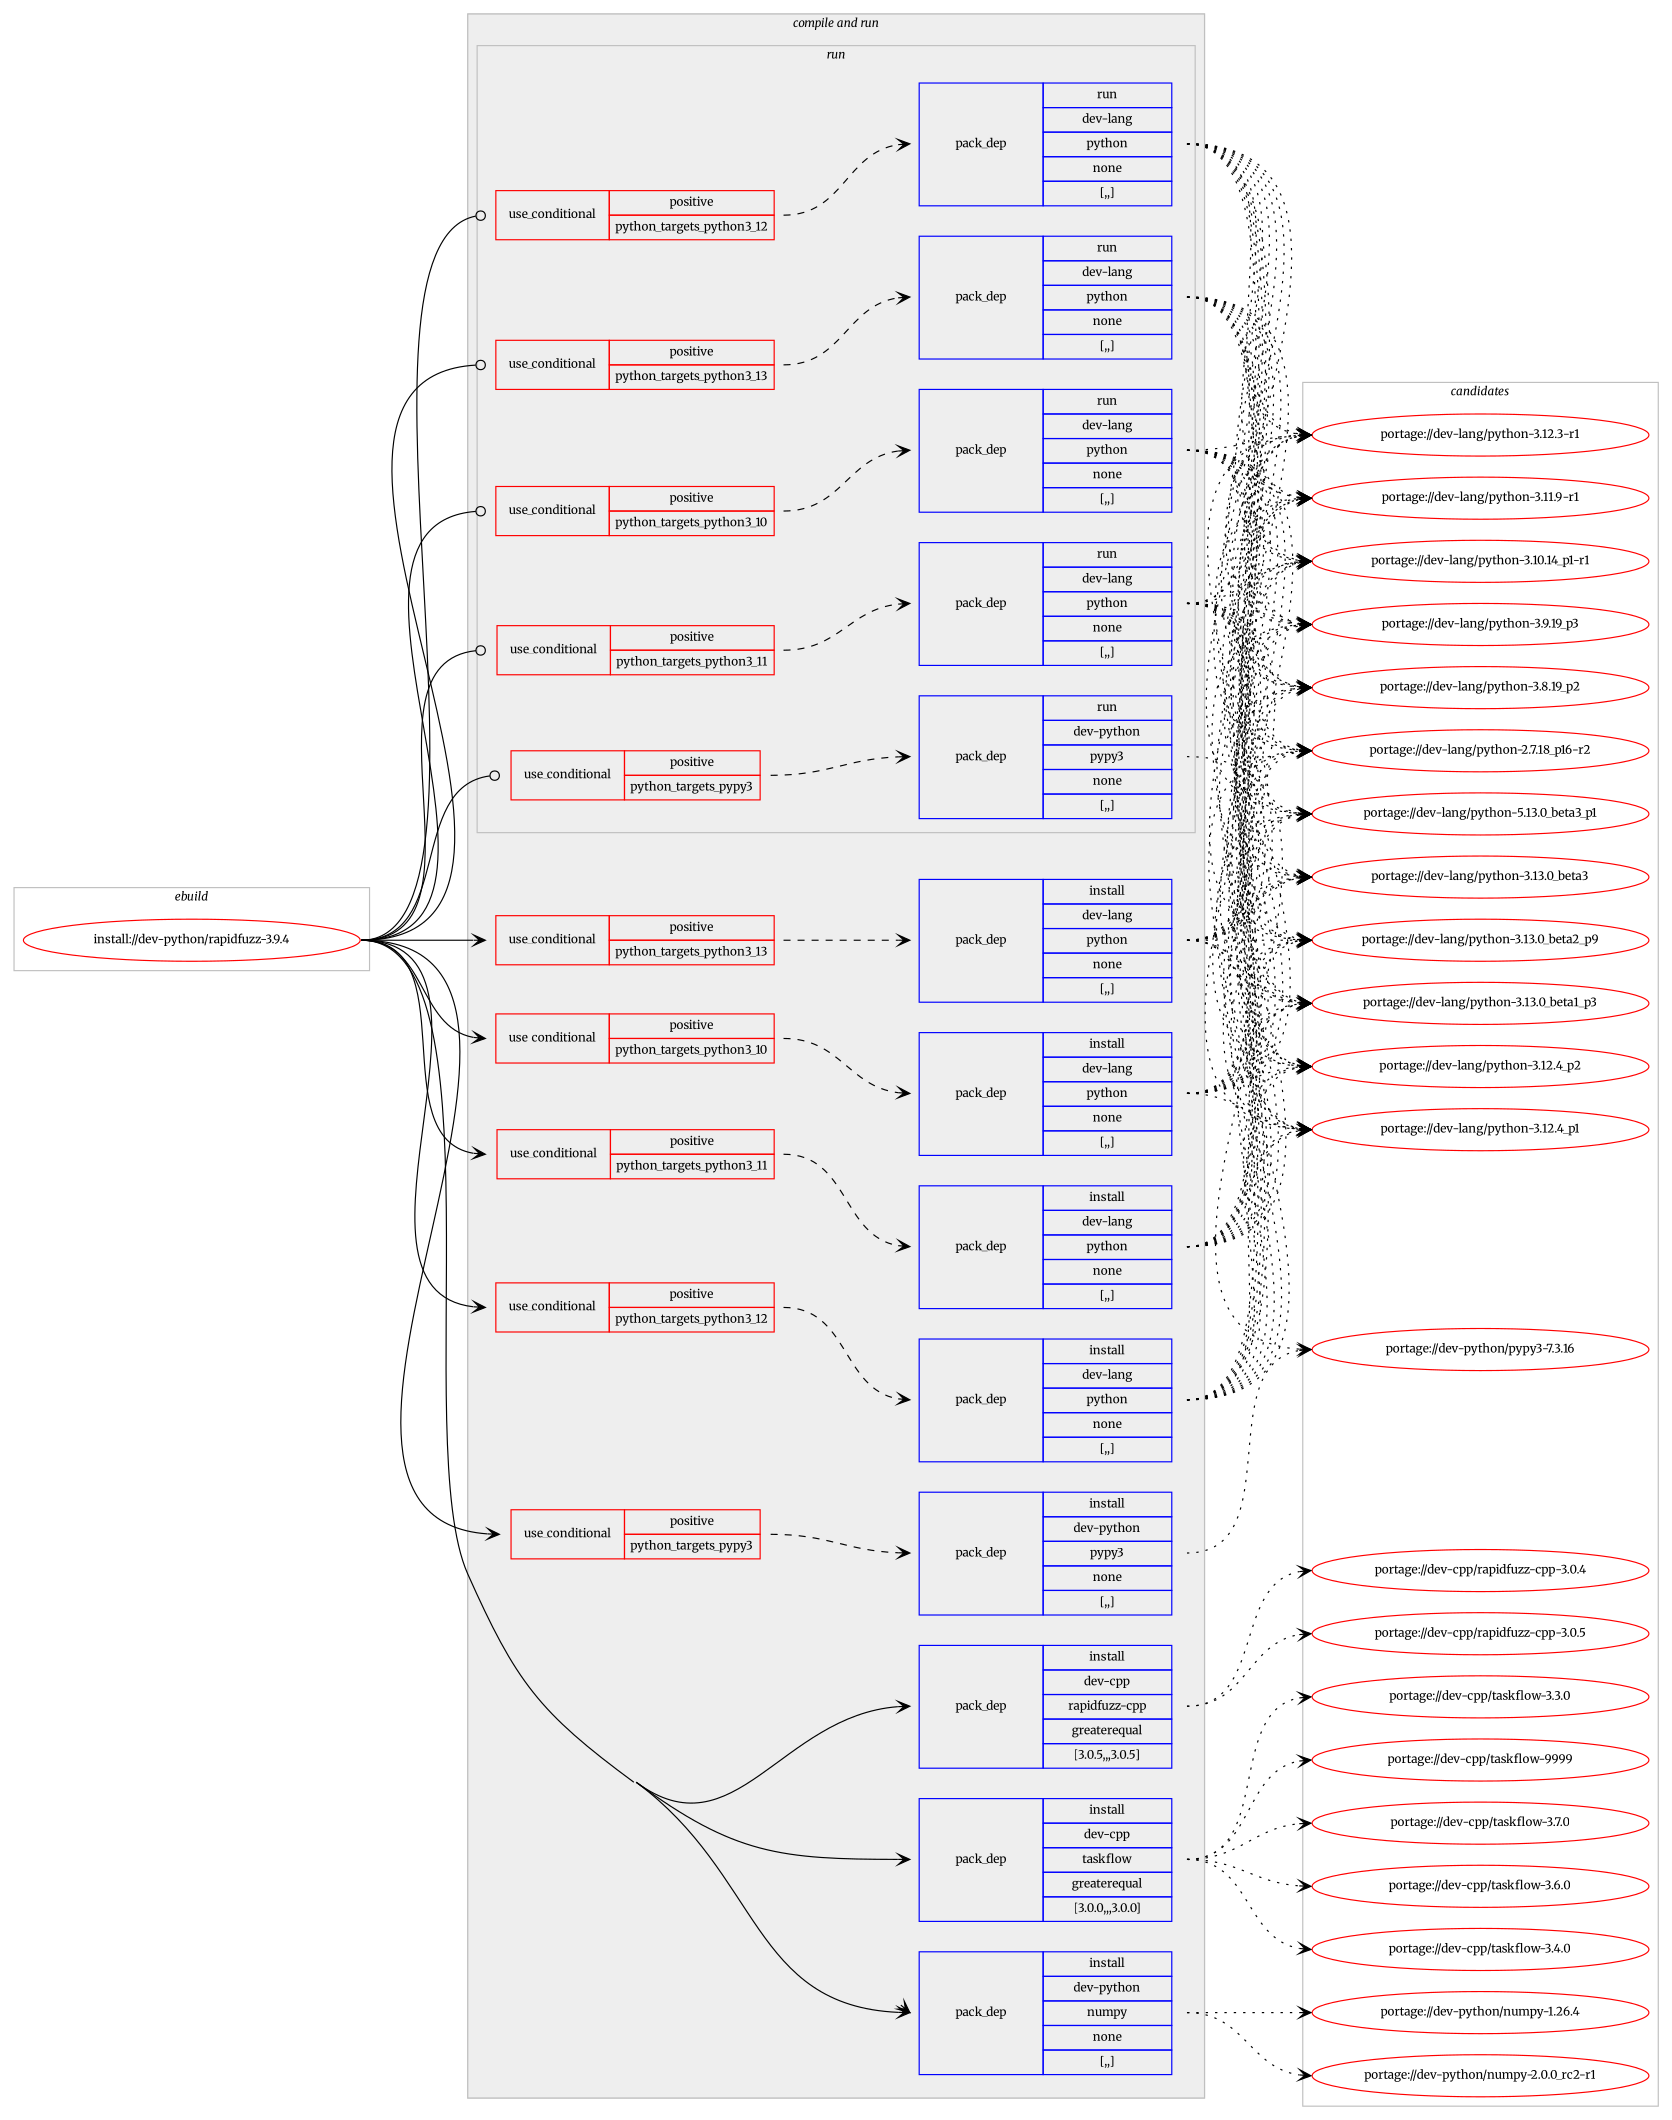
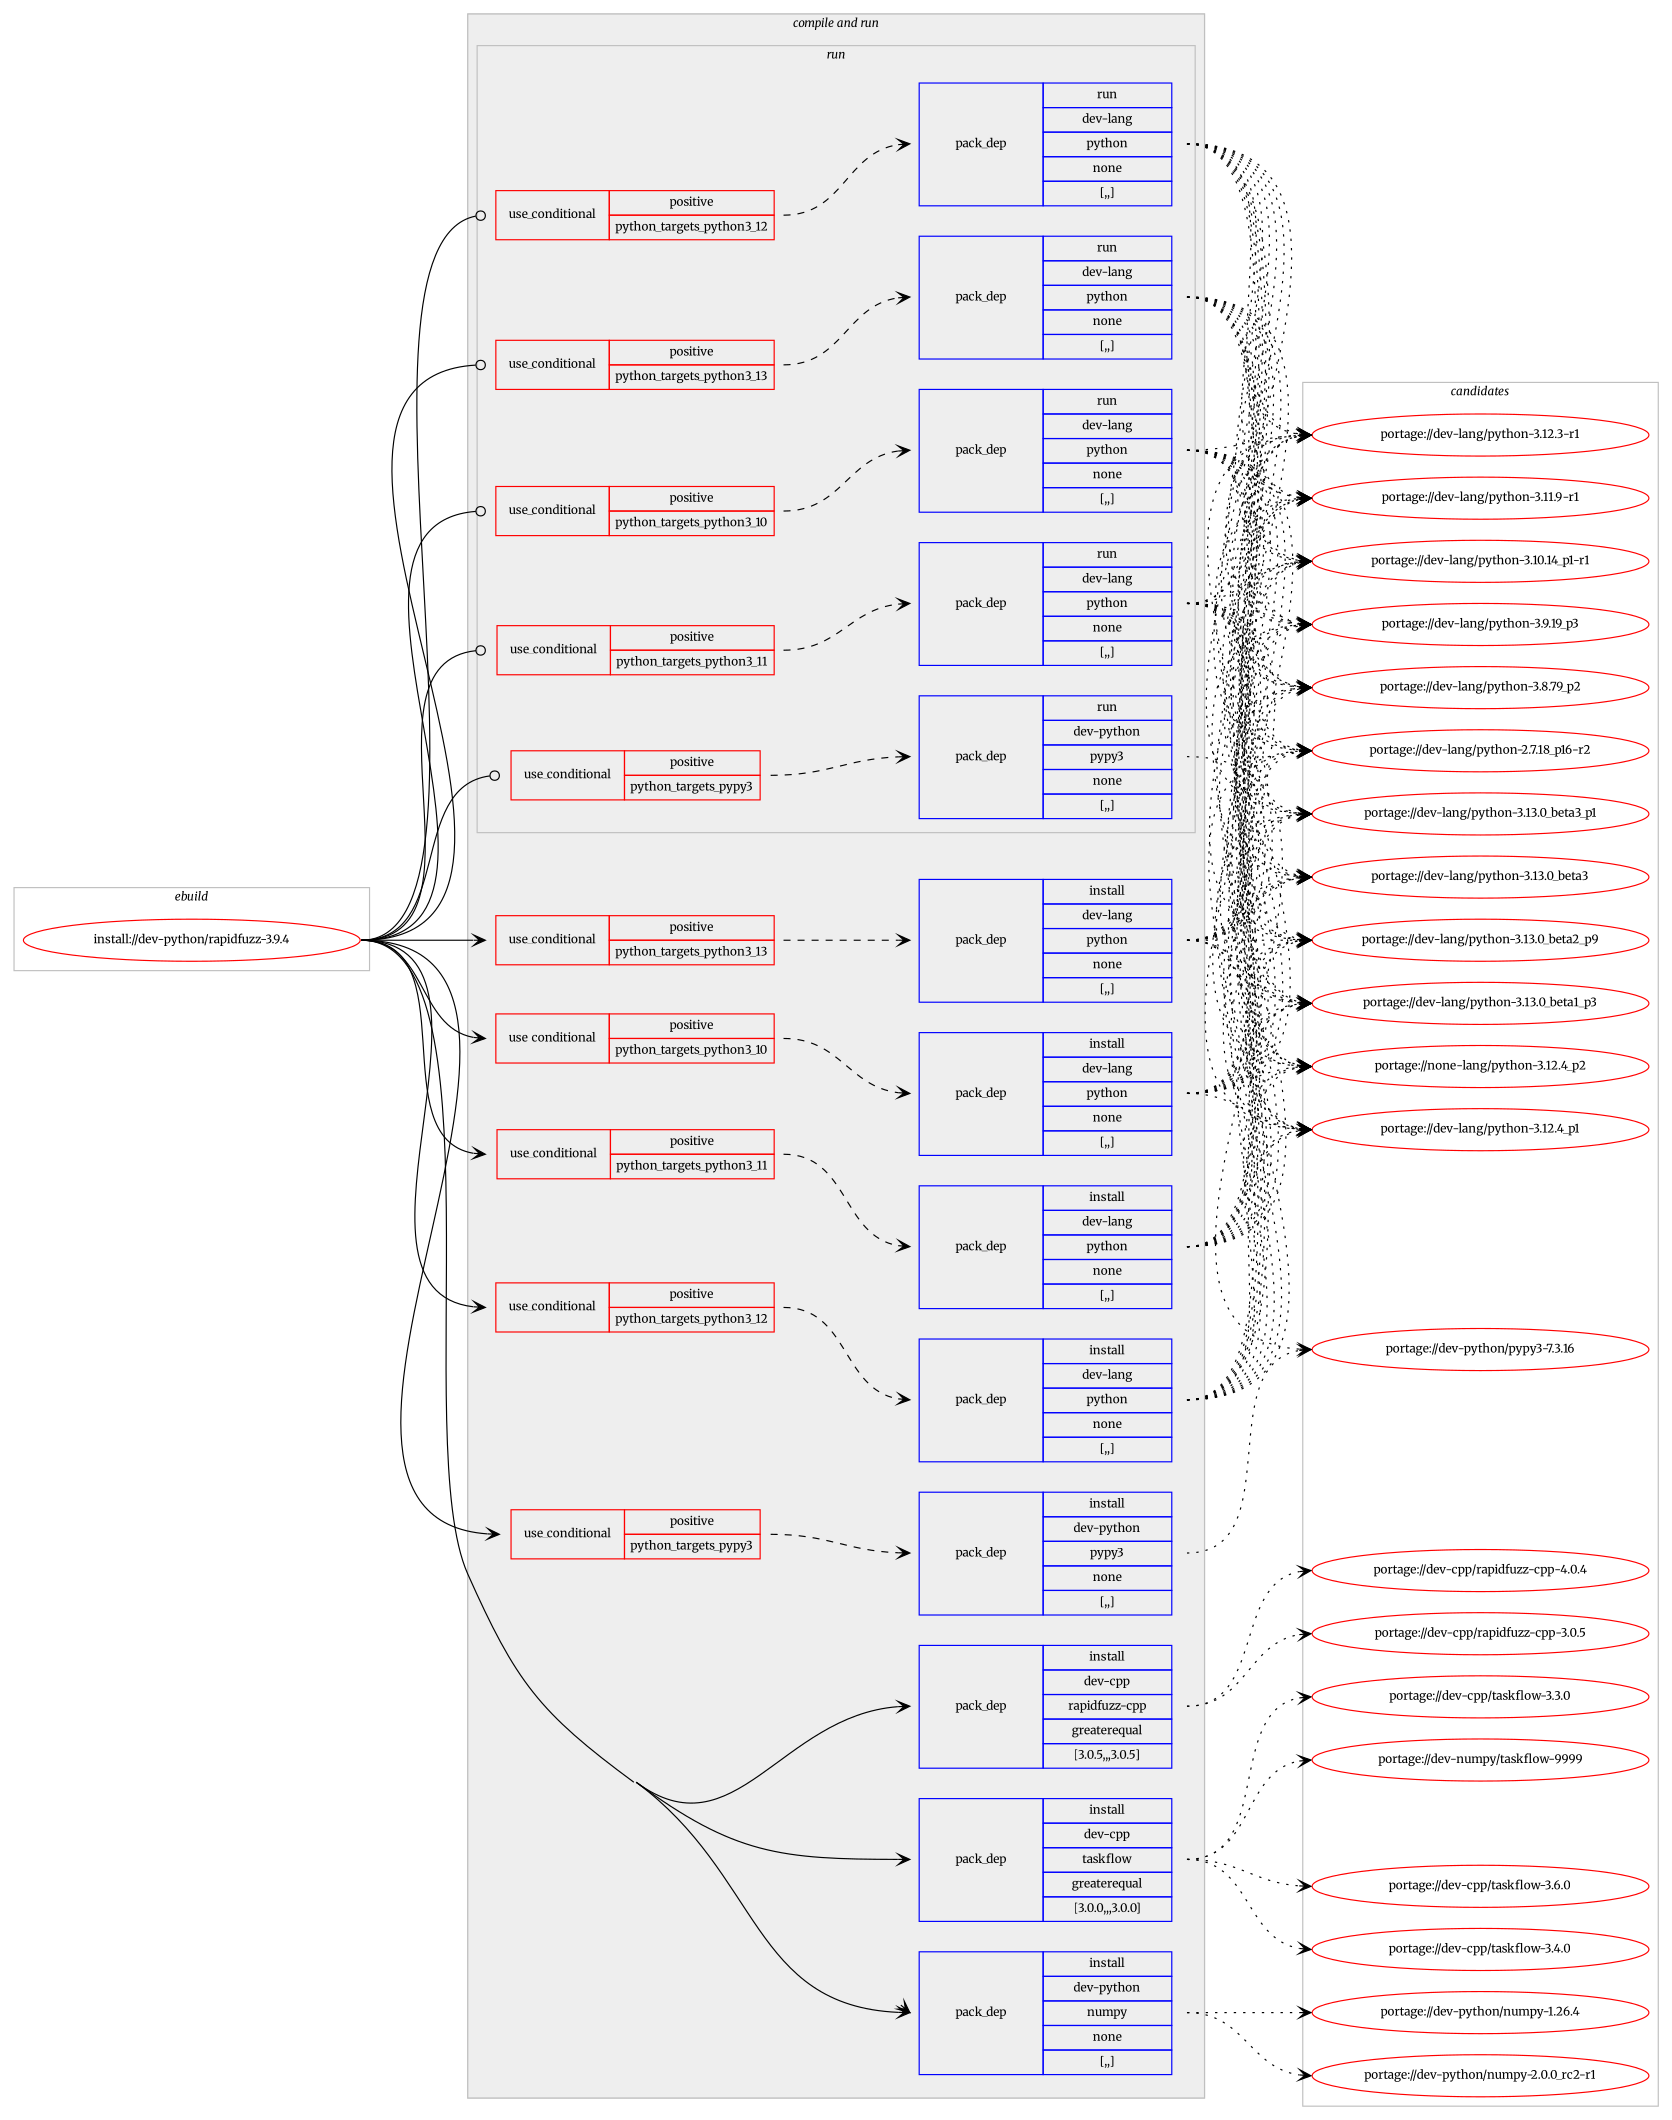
node "portage://dev-lang/python-3.8.19_p2": label "portage://dev-lang/python-3.8.19_p2" -> "portage://dev-lang/python-3.8.79_p2"
node "portage://dev-lang/python-5.13.0_beta3_p1": label "portage://dev-lang/python-5.13.0_beta3_p1" -> "portage://dev-lang/python-3.13.0_beta3_p1"
node "portage://dev-lang/python-3.12.4_p2": label "portage://dev-lang/python-3.12.4_p2" -> "portage://none-lang/python-3.12.4_p2"
node "portage://dev-cpp/rapidfuzz-cpp-3.0.4": label "portage://dev-cpp/rapidfuzz-cpp-3.0.4" -> "portage://dev-cpp/rapidfuzz-cpp-4.0.4"
node "portage://dev-cpp/taskflow-9999": label "portage://dev-cpp/taskflow-9999" -> "portage://dev-numpy/taskflow-9999"
node "portage://dev-cpp/taskflow-3.7.0": removed
